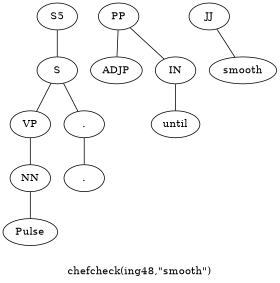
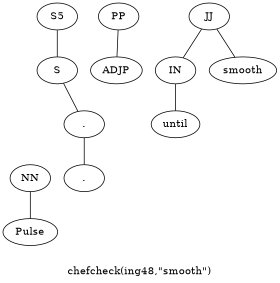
edge "PP" -- "IN": now "JJ" -- "IN"
node "VP": removed
